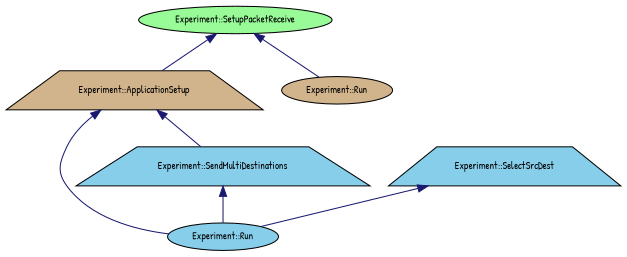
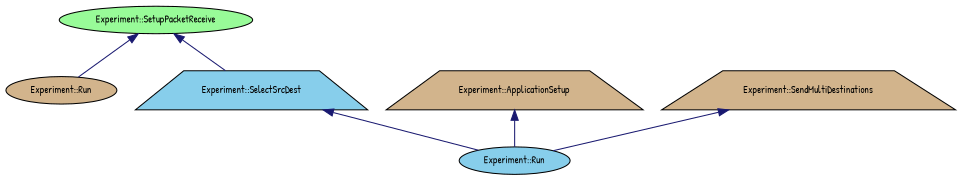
edge "Experiment::ApplicationSetup" -> "Experiment::SetupPacketReceive": now "Experiment::SelectSrcDest" -> "Experiment::SetupPacketReceive"
edge "Experiment::SendMultiDestinations" -> "Experiment::ApplicationSetup": removed
node "Experiment::SendMultiDestinations": fillcolor skyblue -> tan
